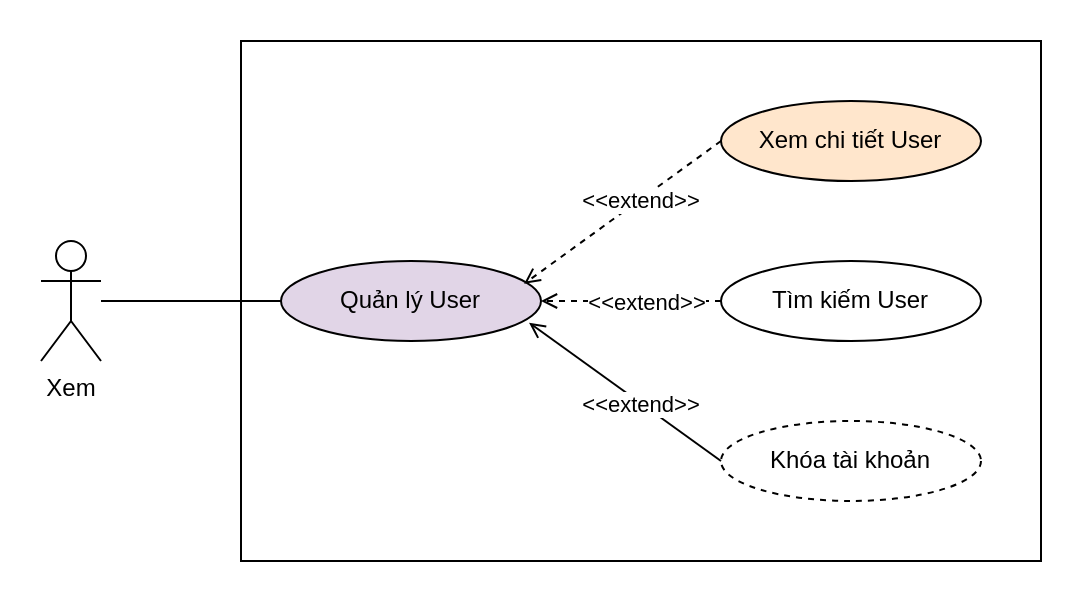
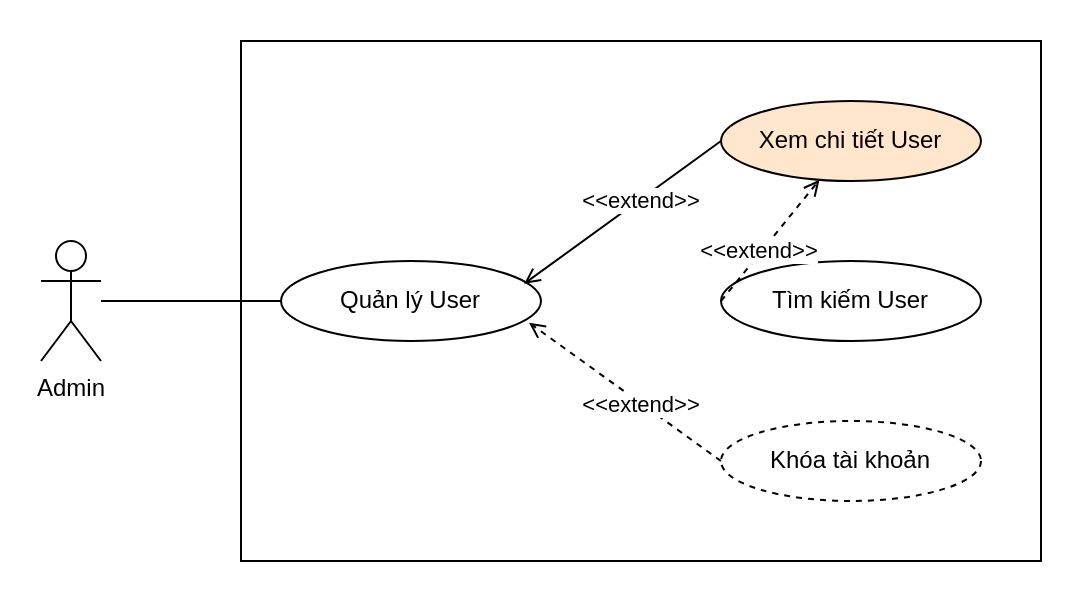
edge "Xem chi tiết User" -> "Quản lý User": style dashed -> solid
node "Quản lý User": fillcolor #e1d5e7 -> #ffffff
edge "Tìm kiếm User" -> "Quản lý User": now "Tìm kiếm User" -> "Xem chi tiết User"
edge "Khóa tài khoản" -> "Quản lý User": style solid -> dashed
node "Xem": label "Xem" -> "Admin"
